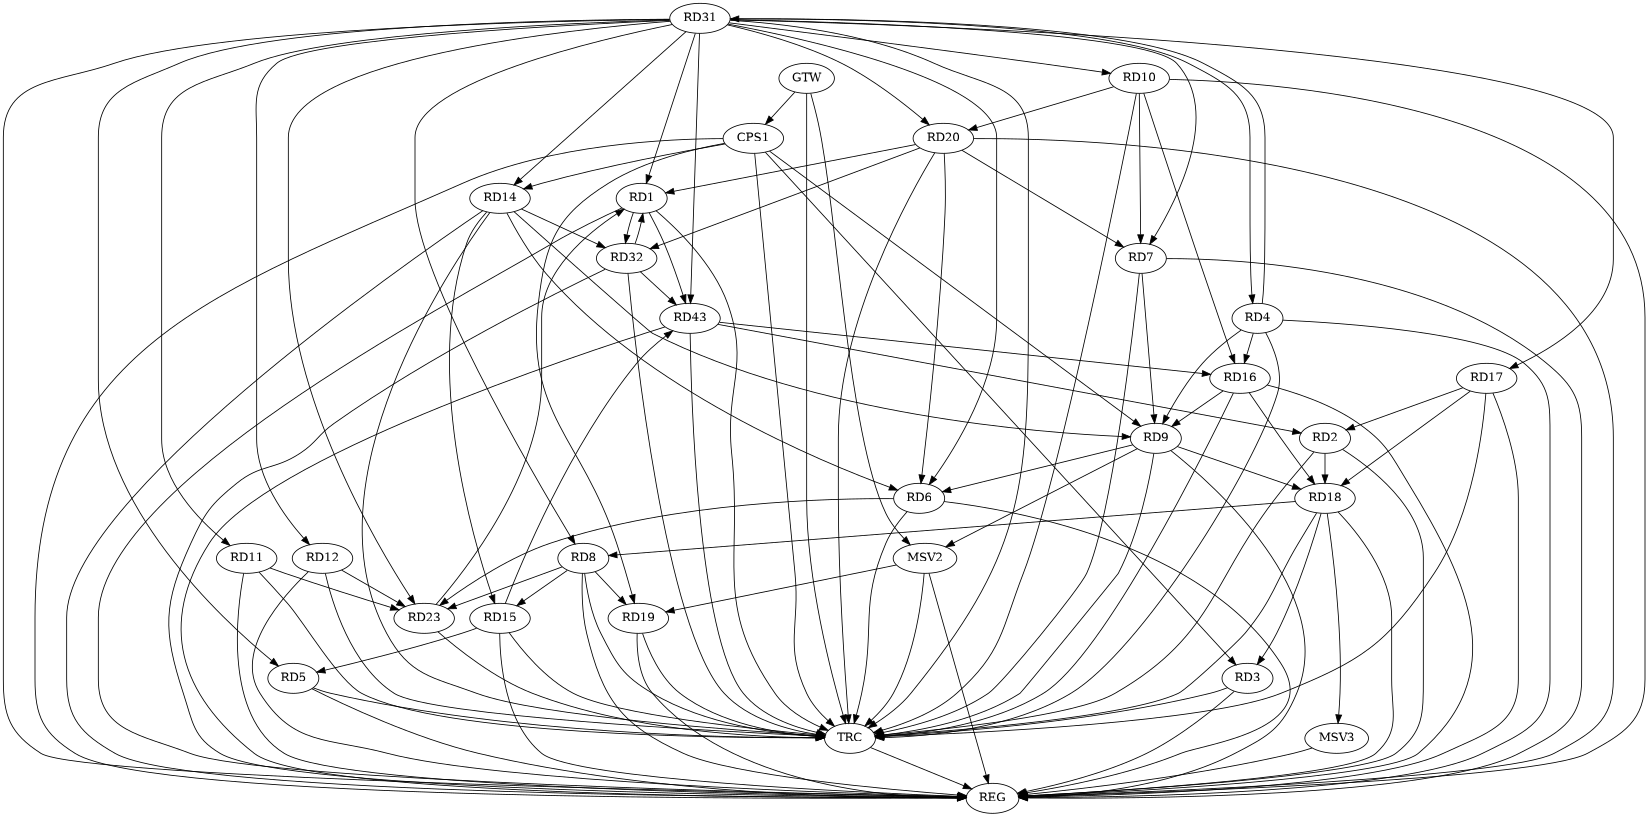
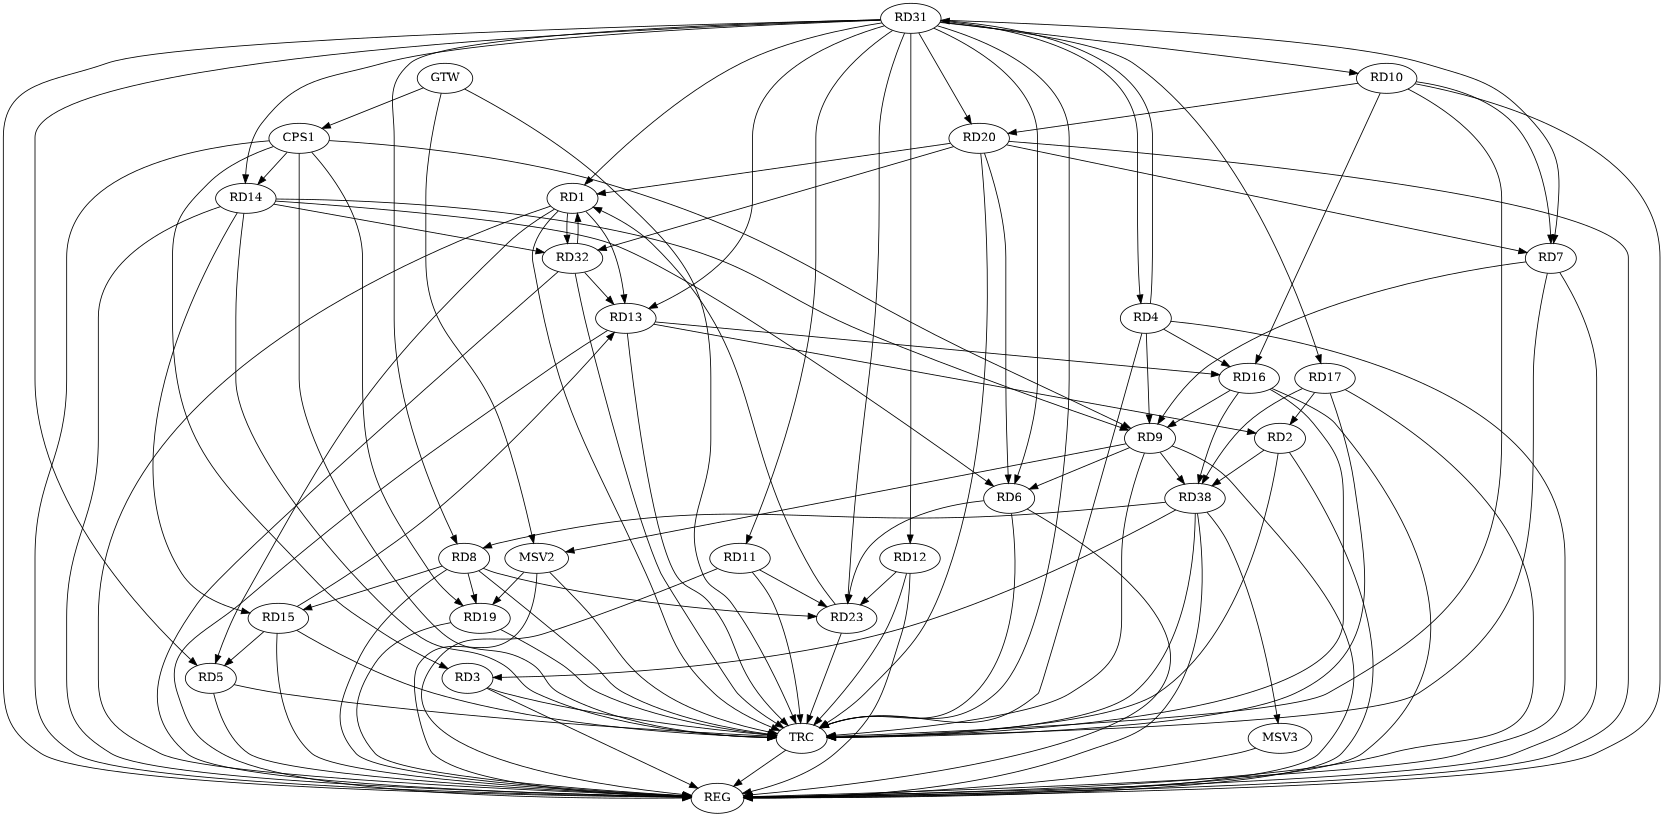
node "RD43": label "RD43" -> "RD13"
edge "RD1" -> "RD5": added
node "RD18": label "RD18" -> "RD38"
